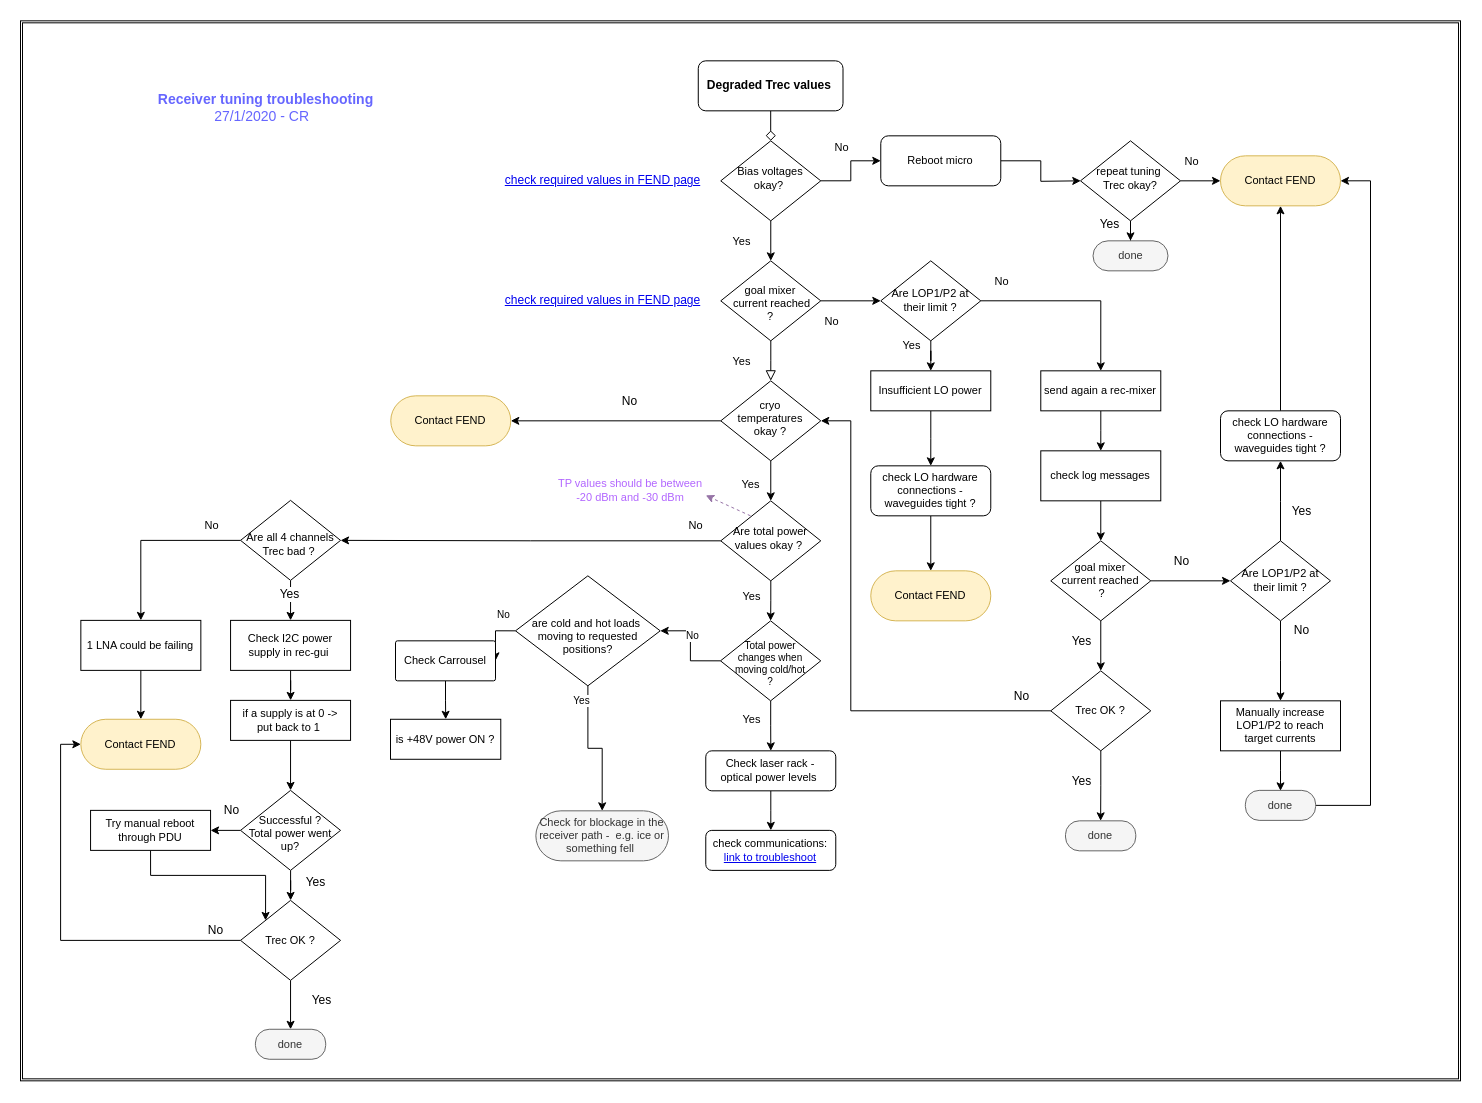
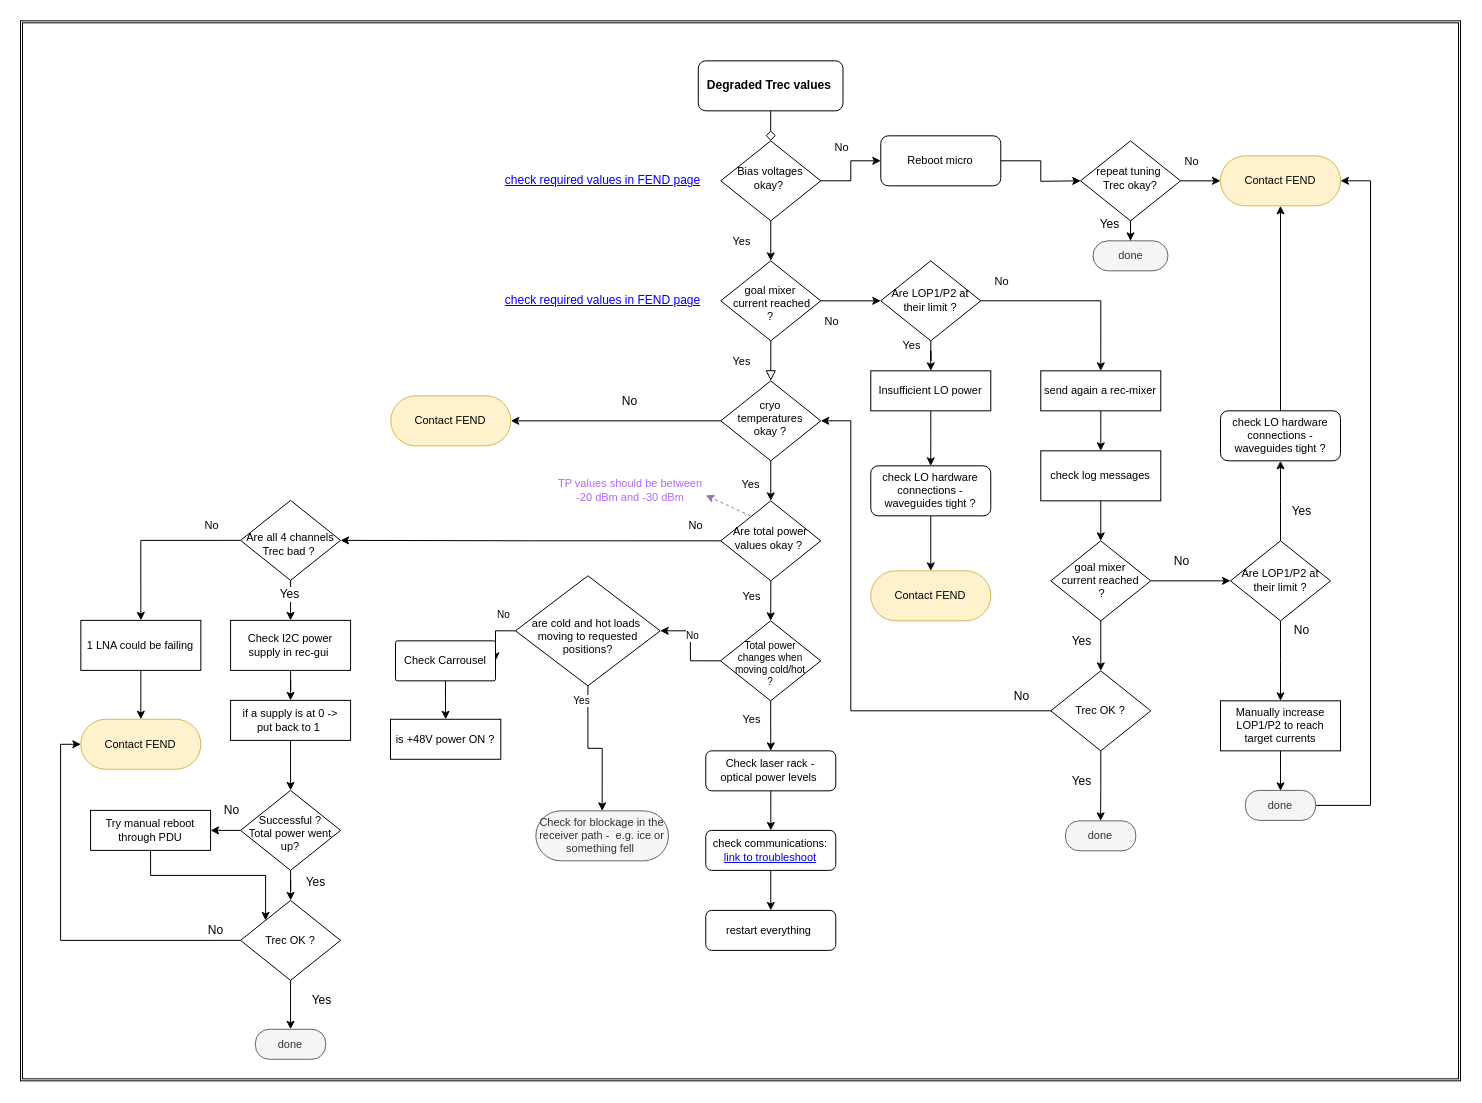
node "Receiver tuning troubleshooting 27/1/2020 - CR": removed
edge "check communications: link to troubleshoot" -> "restart everything": added
node "restart everything": added
